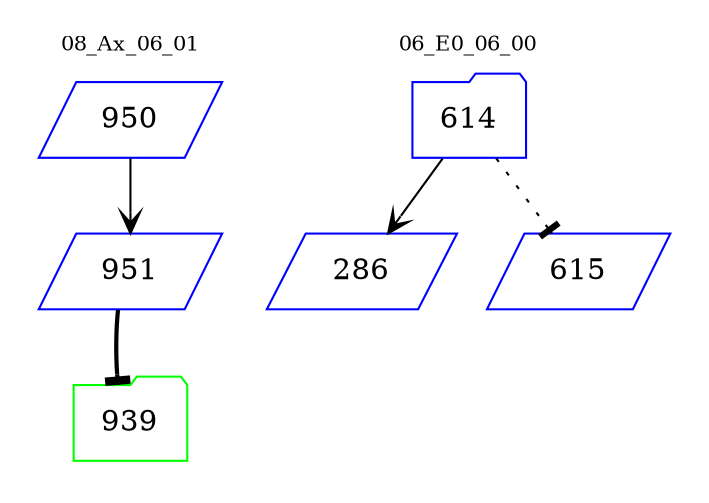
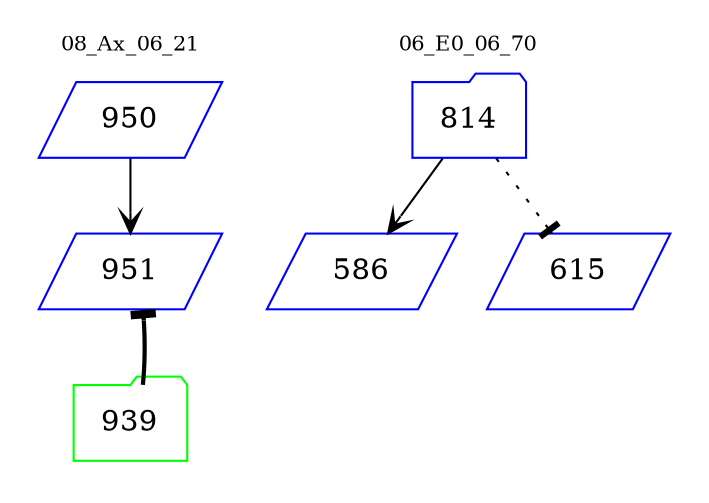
cluster "08_Ax_06_01": label "08_Ax_06_01" -> "08_Ax_06_21"
cluster "06_E0_06_00": label "06_E0_06_00" -> "06_E0_06_70"
node "614": label "614" -> "814"
node "286": label "286" -> "586"
edge "951" -> "939": reversed
